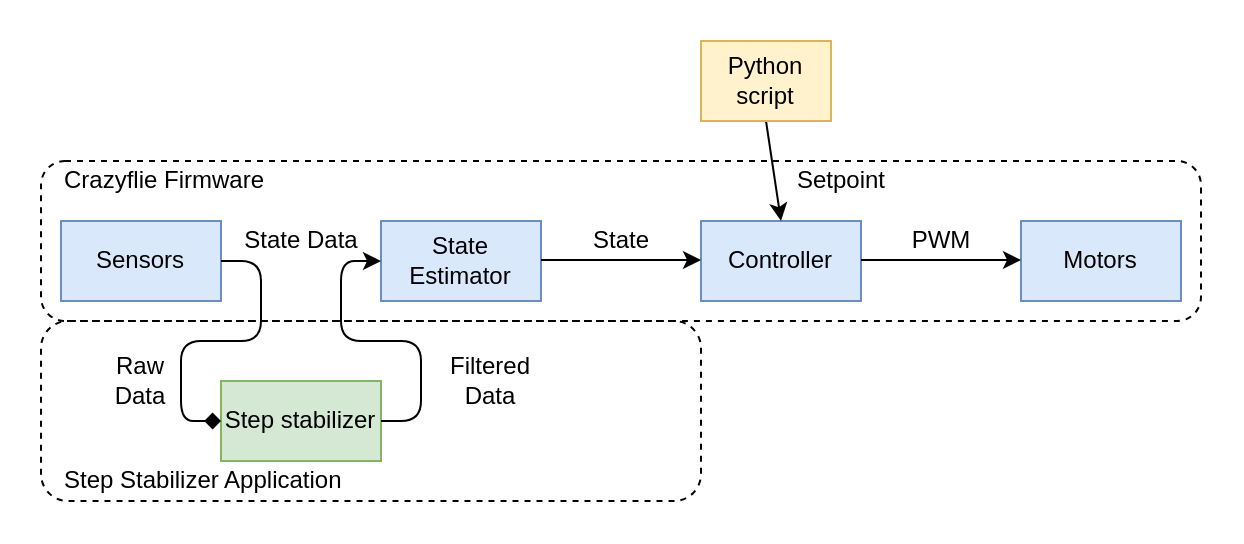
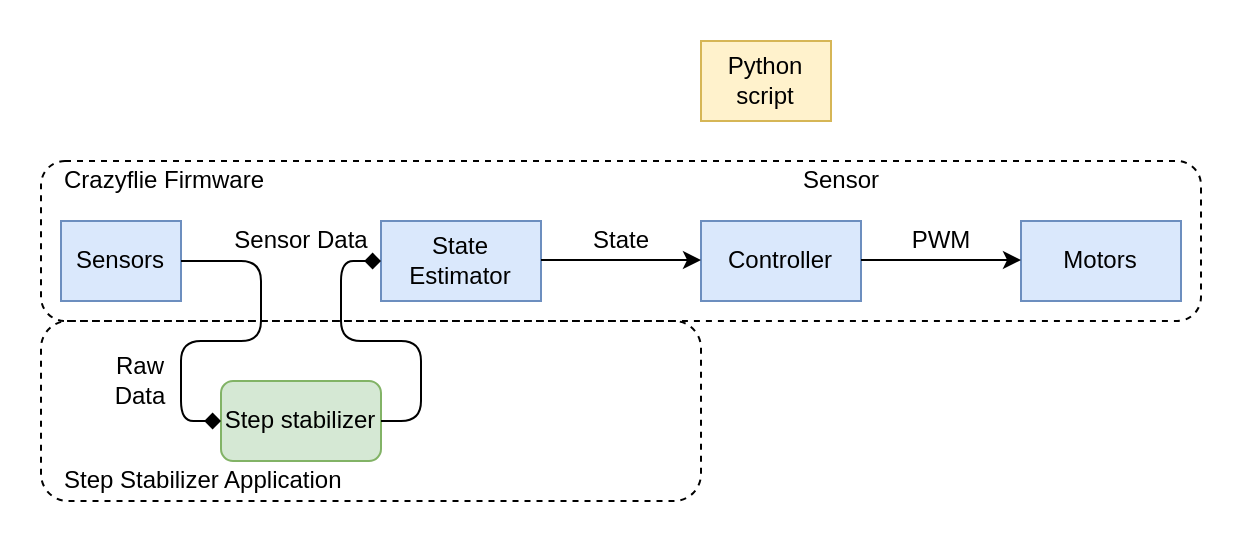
edge "Python script" -> "Controller": removed
node "Setpoint": label "Setpoint" -> "Sensor"
node "State Data": label "State Data" -> "Sensor Data"
node "Sensors": size 160x80 -> 120x80
edge "Step stabilizer" -> "State Estimator": arrowhead classic -> diamond
node "Filtered Data": removed
node "Step stabilizer": shape rectangle -> rounded rectangle
